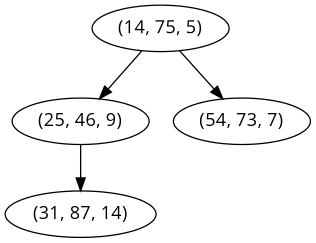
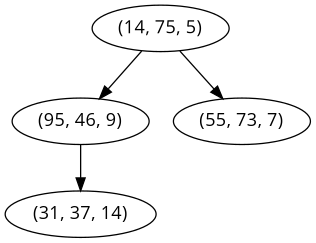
node "(25, 46, 9)": label "(25, 46, 9)" -> "(95, 46, 9)"
node "(54, 73, 7)": label "(54, 73, 7)" -> "(55, 73, 7)"
node "(31, 87, 14)": label "(31, 87, 14)" -> "(31, 37, 14)"
